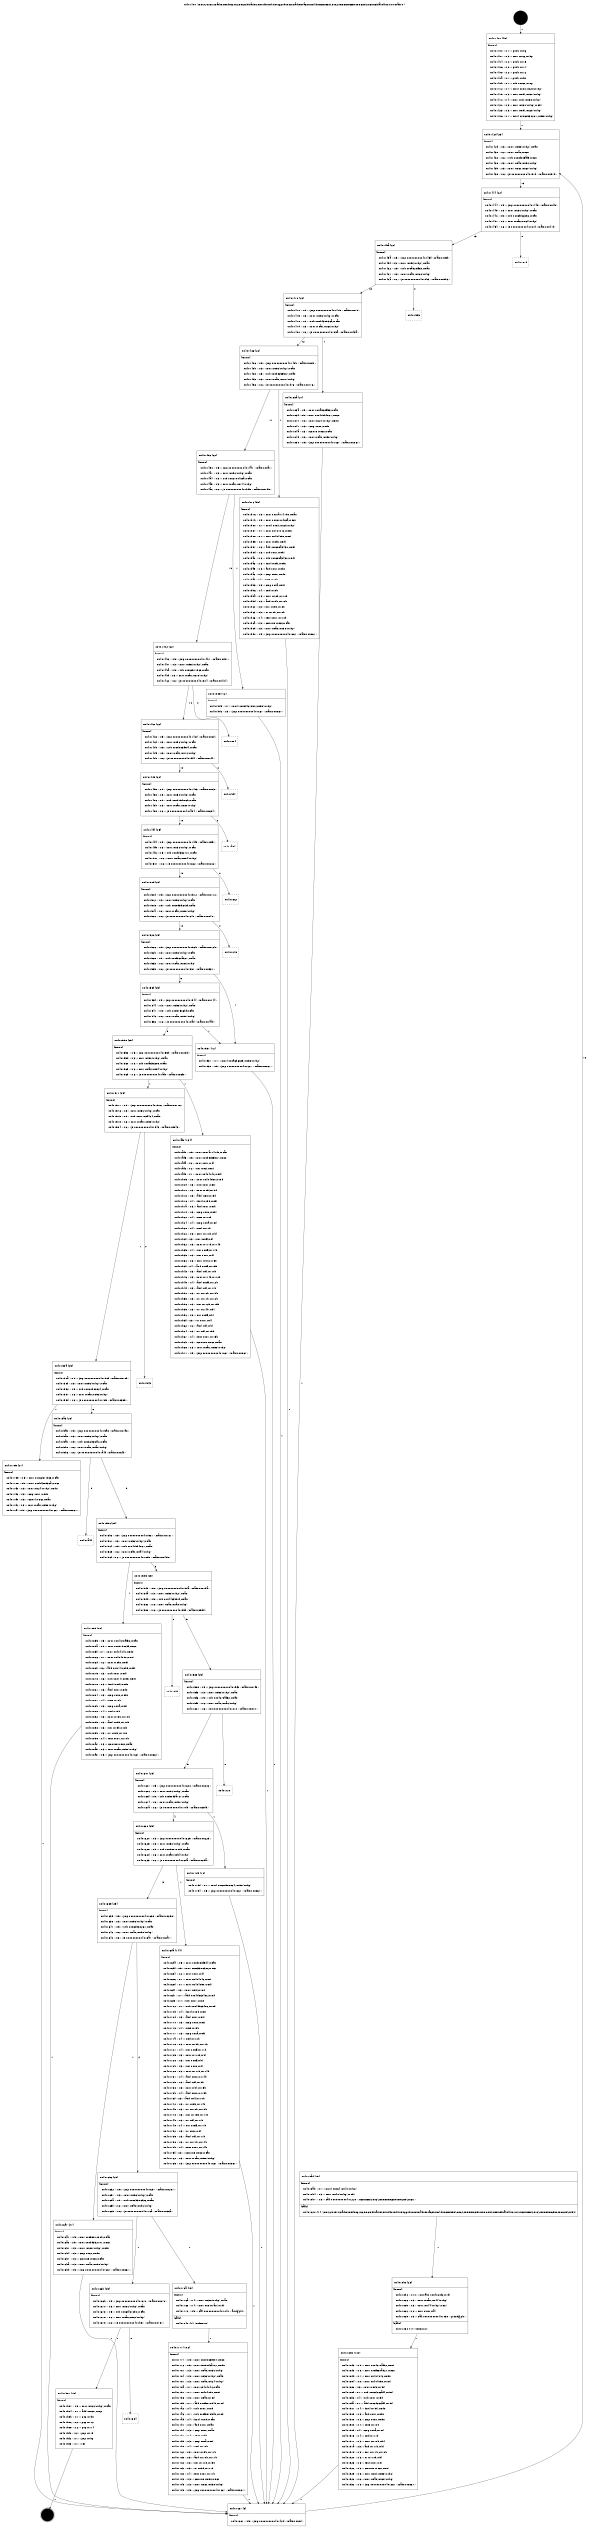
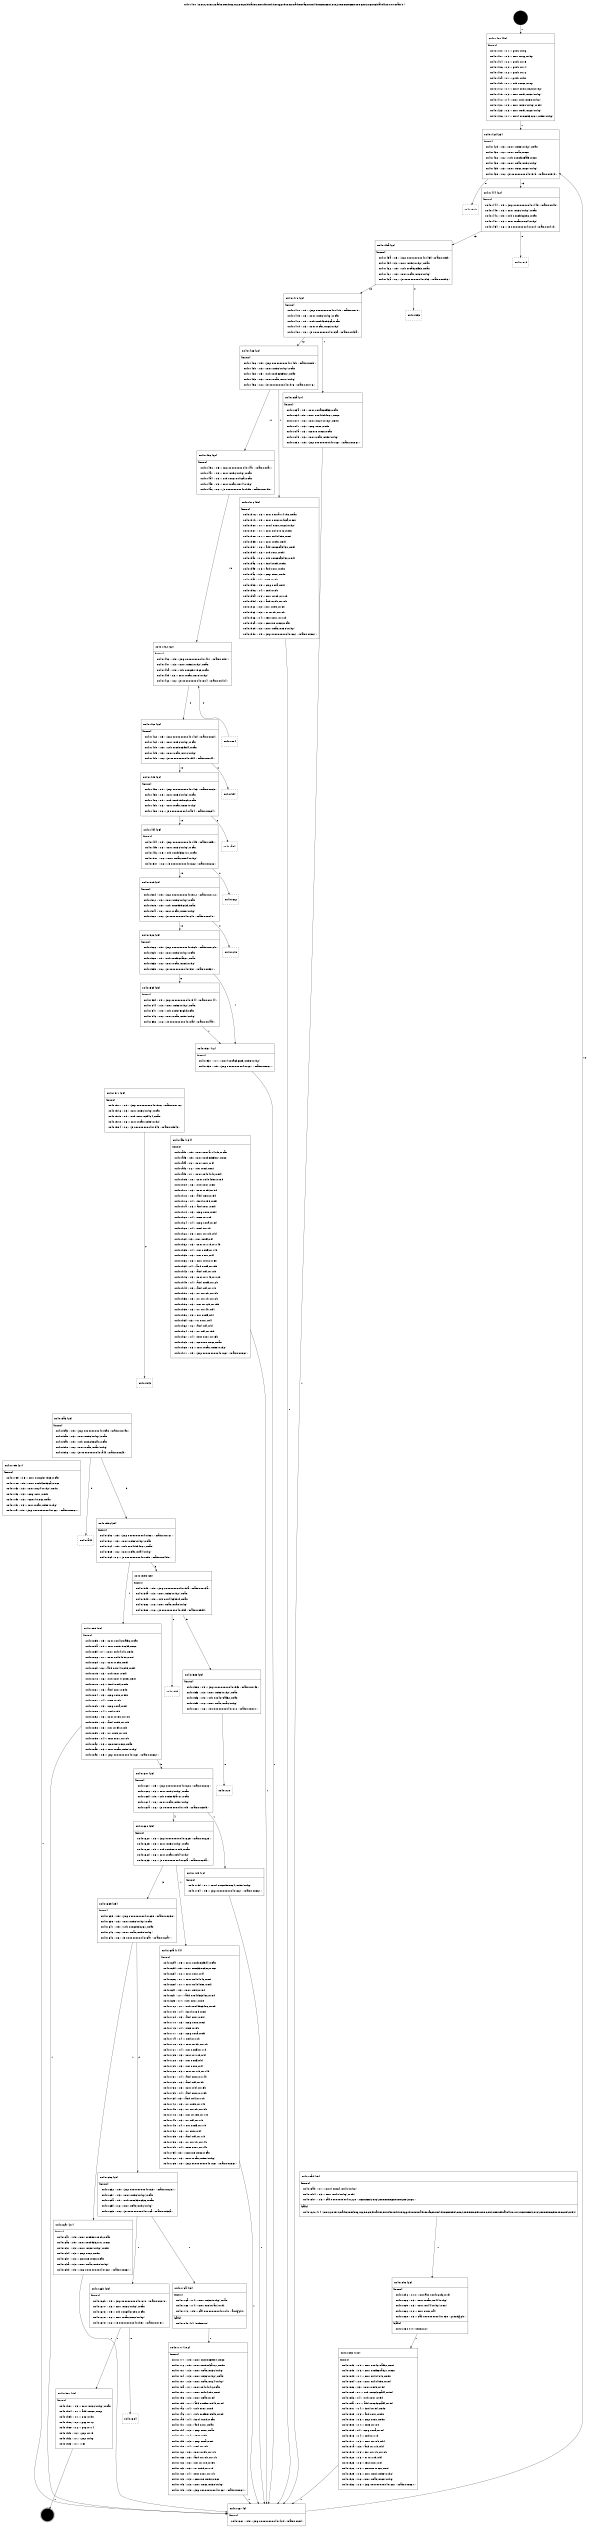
node "0x40197b": added
edge "0x4014b2 [22]" -> "0x4014c8 [22]": label " 10" -> " 0"
node "0x401bd5 [12]": removed
edge "0x4014b2 [22]" -> "0x401804": reversed
node "0x401558 [25]": removed
node "0x40158a [25]": removed
edge "0x4015ee [25]" -> "0x401607 [25]": now "0x401855 [88]" -> "0x401607 [25]"
